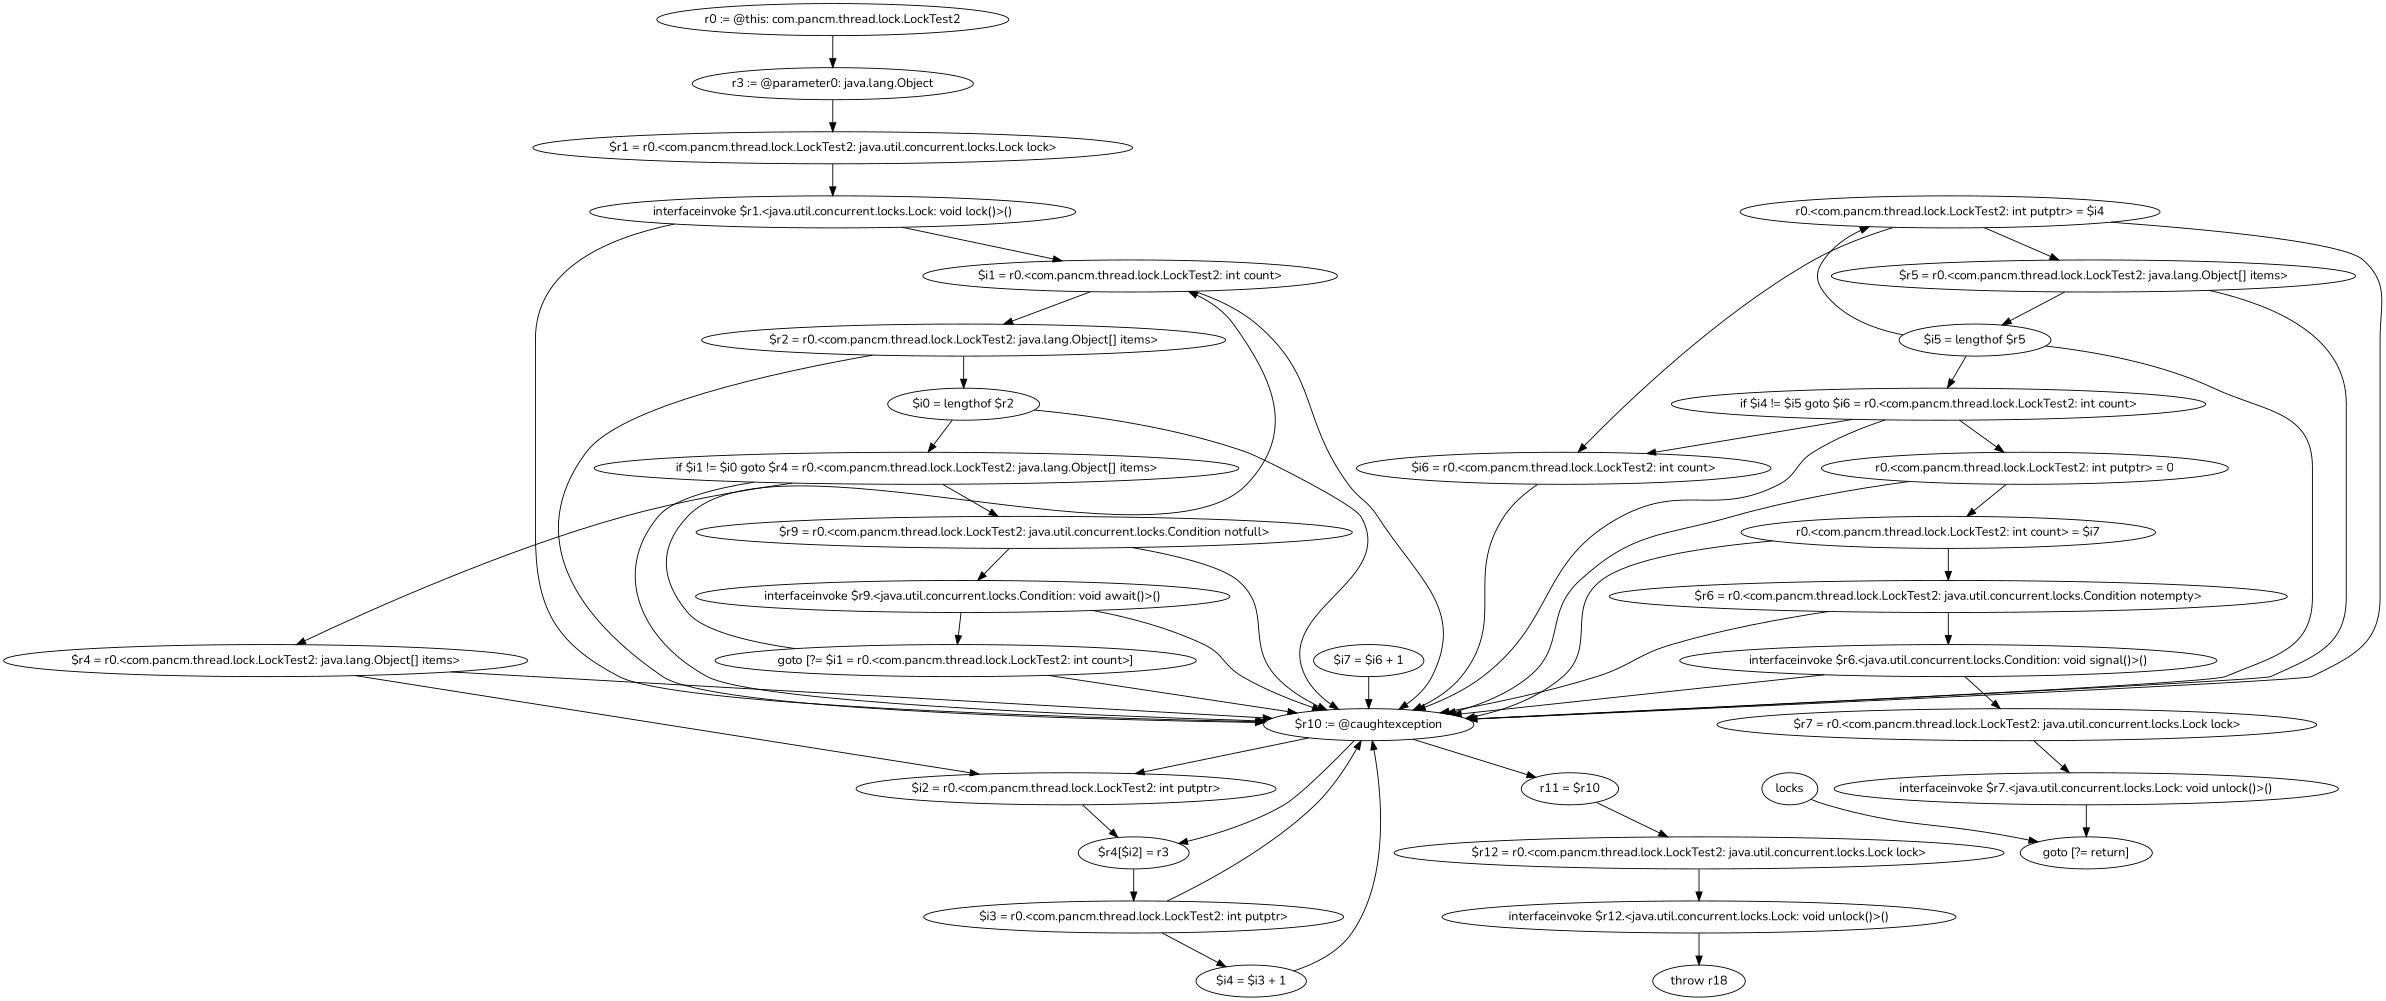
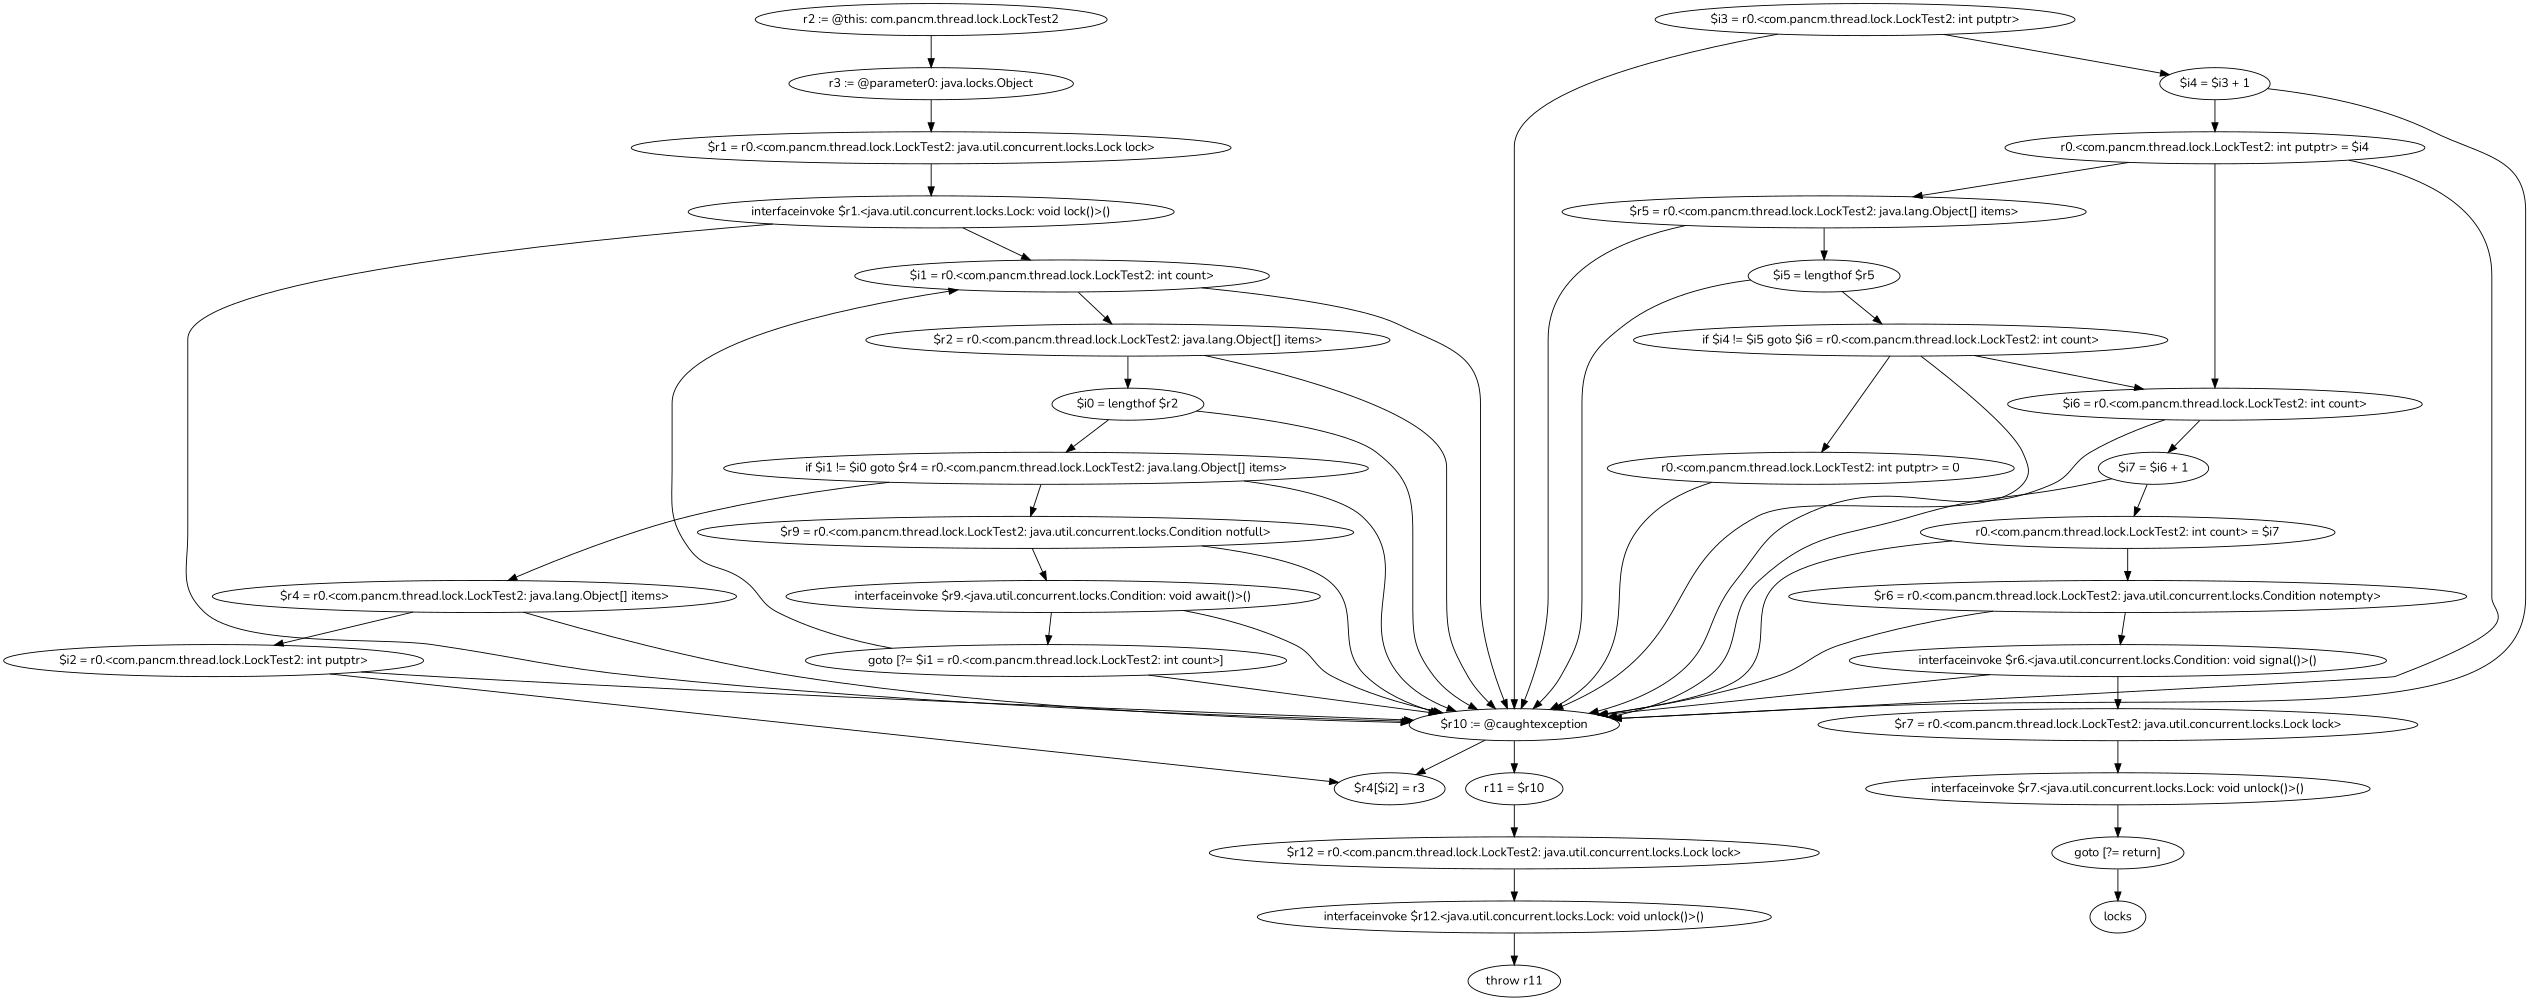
node "r0 := @this: com.pancm.thread.lock.LockTest2": label "r0 := @this: com.pancm.thread.lock.LockTest2" -> "r2 := @this: com.pancm.thread.lock.LockTest2"
node "r3 := @parameter0: java.lang.Object": label "r3 := @parameter0: java.lang.Object" -> "r3 := @parameter0: java.locks.Object"
edge "$i5 = lengthof $r5" -> "r0.<com.pancm.thread.lock.LockTest2: int putptr> = $i4": now "$i4 = $i3 + 1" -> "r0.<com.pancm.thread.lock.LockTest2: int putptr> = $i4"
edge "$i6 = r0.<com.pancm.thread.lock.LockTest2: int count>" -> "$i7 = $i6 + 1": added
edge "r0.<com.pancm.thread.lock.LockTest2: int putptr> = 0" -> "r0.<com.pancm.thread.lock.LockTest2: int count> = $i7": now "$i7 = $i6 + 1" -> "r0.<com.pancm.thread.lock.LockTest2: int count> = $i7"
edge "$r10 := @caughtexception" -> "$i2 = r0.<com.pancm.thread.lock.LockTest2: int putptr>": reversed
edge "locks" -> "goto [?= return]": reversed
edge "$r4[$i2] = r3" -> "$i3 = r0.<com.pancm.thread.lock.LockTest2: int putptr>": removed
node "throw r18": label "throw r18" -> "throw r11"
